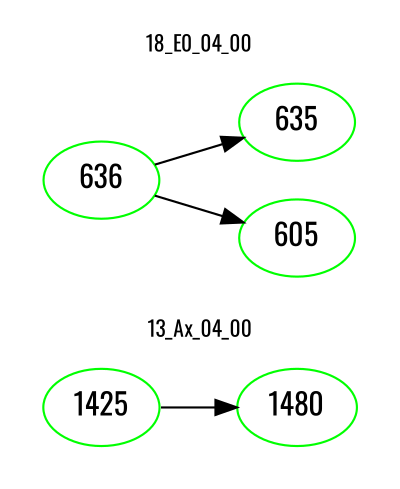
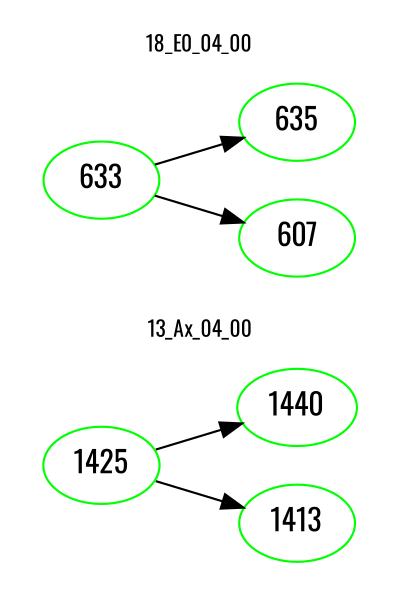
node "636": label "636" -> "633"
node "605": label "605" -> "607"
node "1480": label "1480" -> "1440"
node "1413": added
